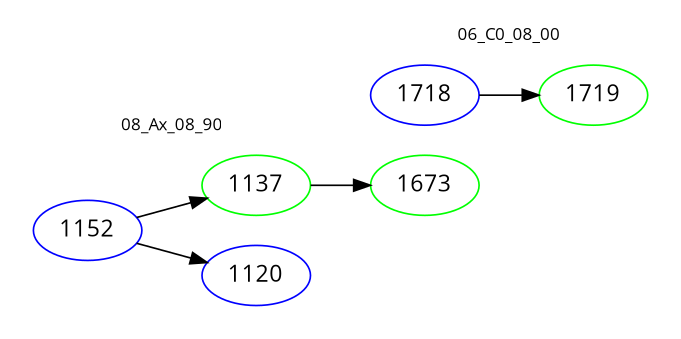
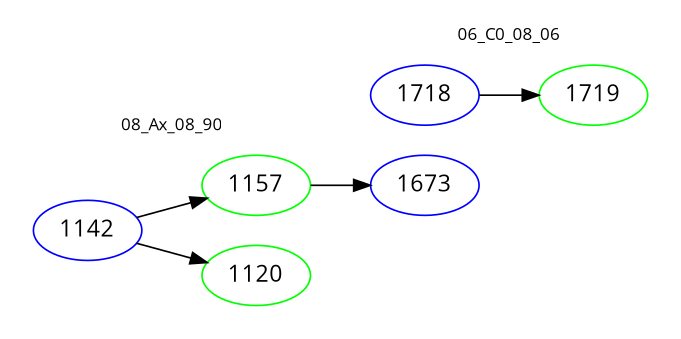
cluster "06_C0_08_00": label "06_C0_08_00" -> "06_C0_08_06"
node "1137": label "1137" -> "1157"
node "1673": color green -> blue
node "1152": label "1152" -> "1142"
node "1120": color blue -> green
